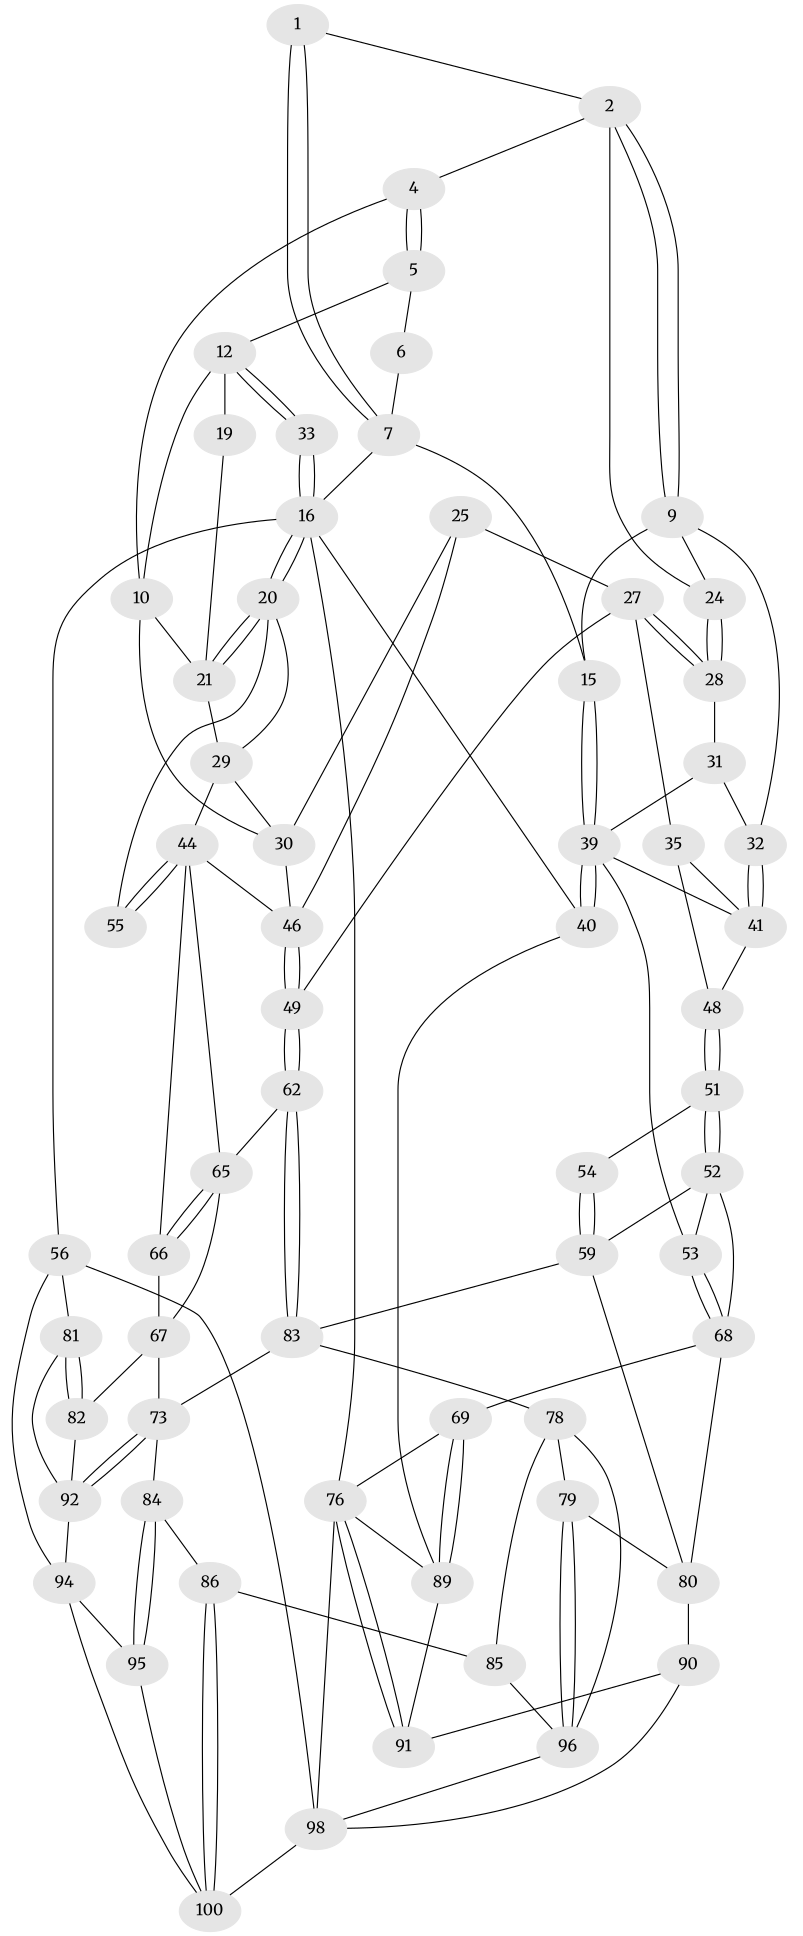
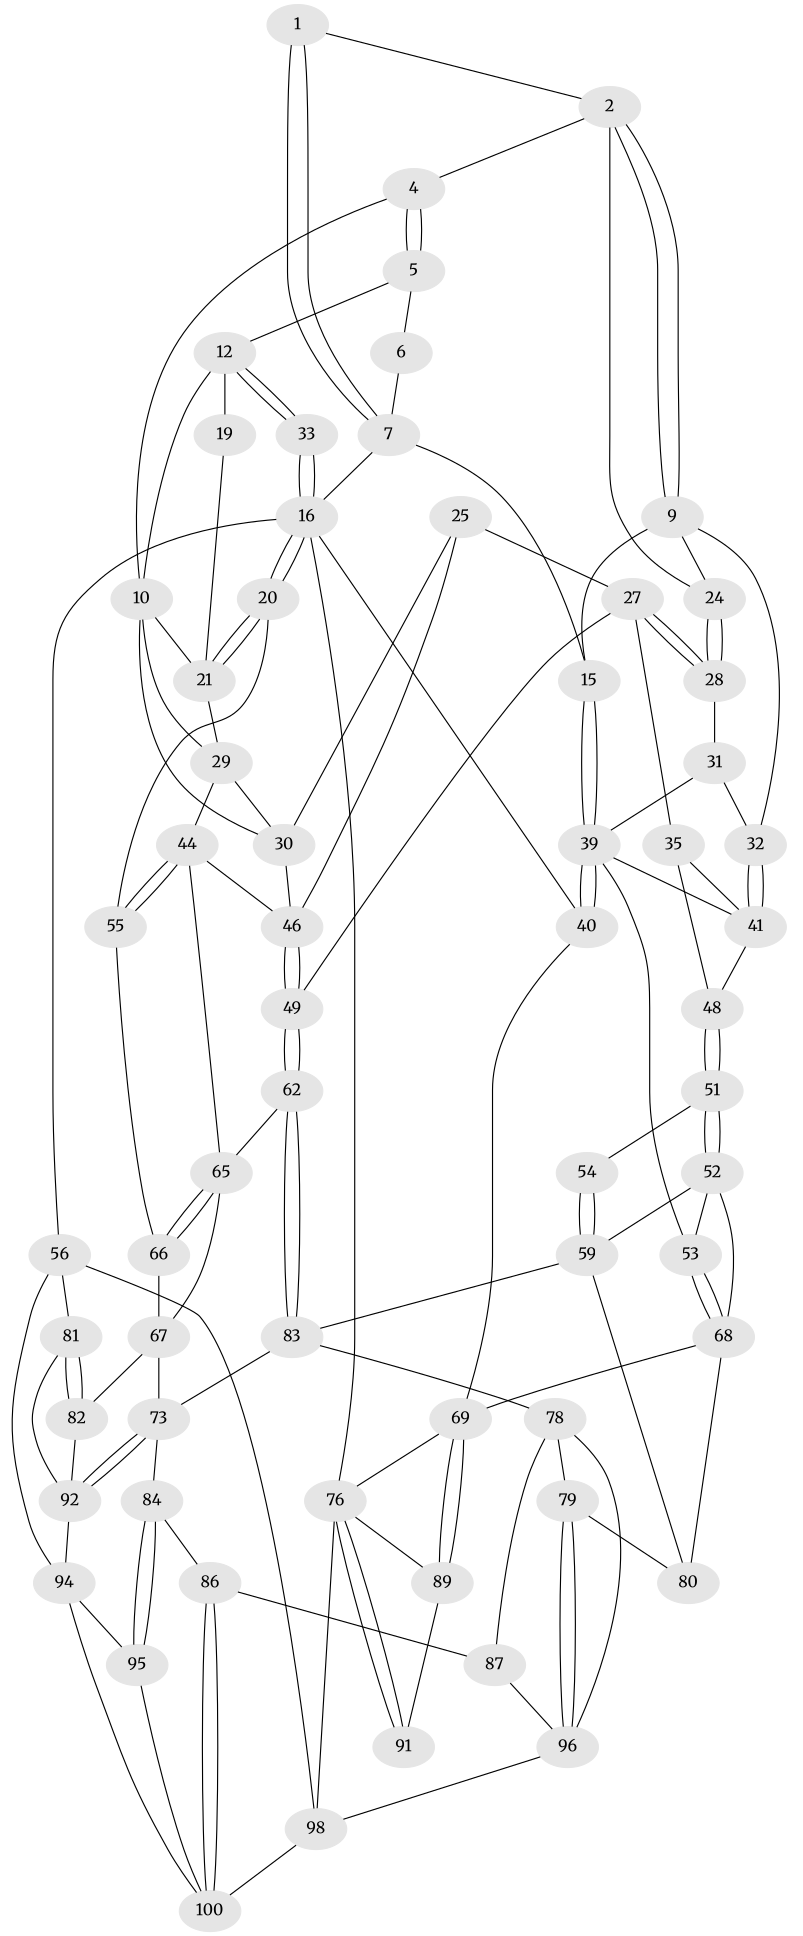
edge "20" -- "29": now "10" -- "29"
edge "44" -- "66": now "55" -- "66"
edge "40" -- "89": now "40" -- "69"
node "85": label "85" -> "87"
node "90": removed
